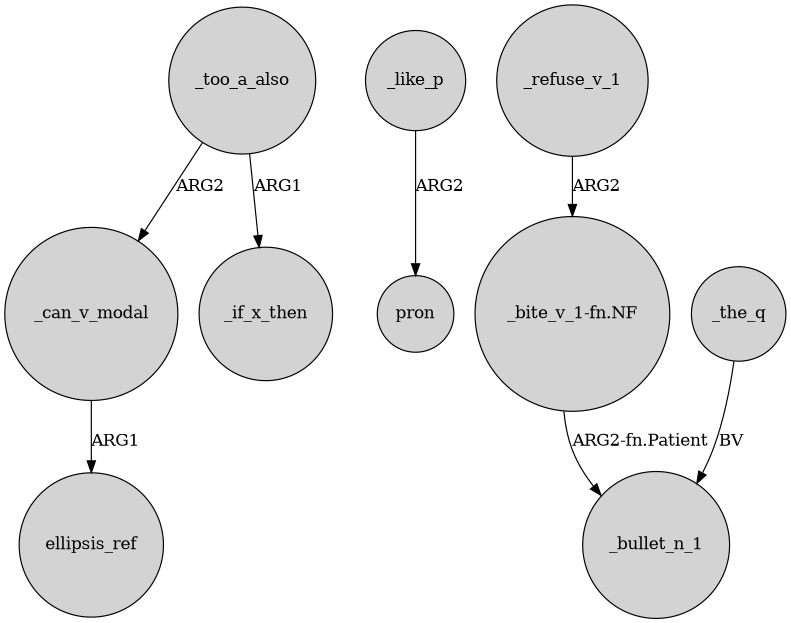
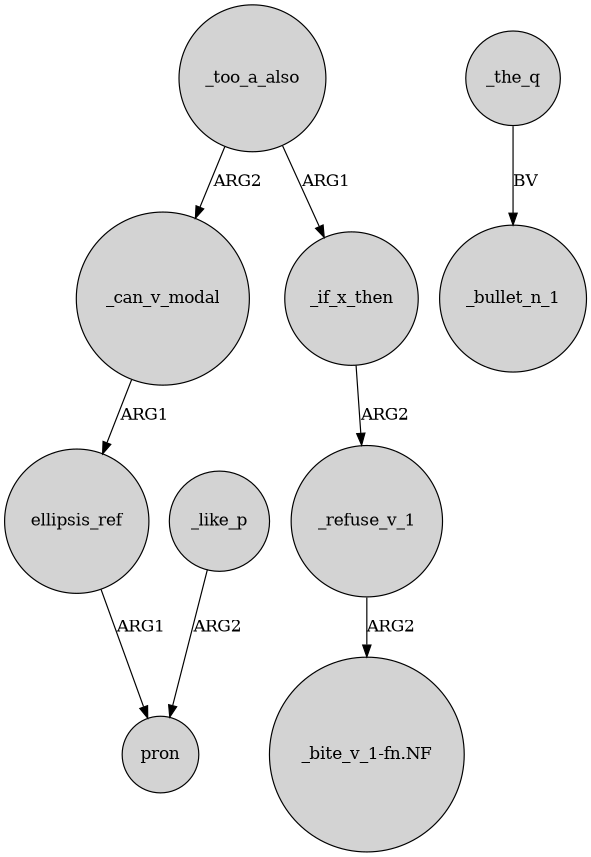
edge "_if_x_then" -> "_refuse_v_1": added, label "ARG2"
edge "_bite_v_1-fn.NF" -> "_bullet_n_1": removed, label "ARG2-fn.Patient"
edge "ellipsis_ref" -> "pron": added, label "ARG1"
